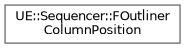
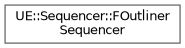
node "UE::Sequencer::FOutliner ColumnPosition": label "UE::Sequencer::FOutliner ColumnPosition" -> "UE::Sequencer::FOutliner Sequencer"
